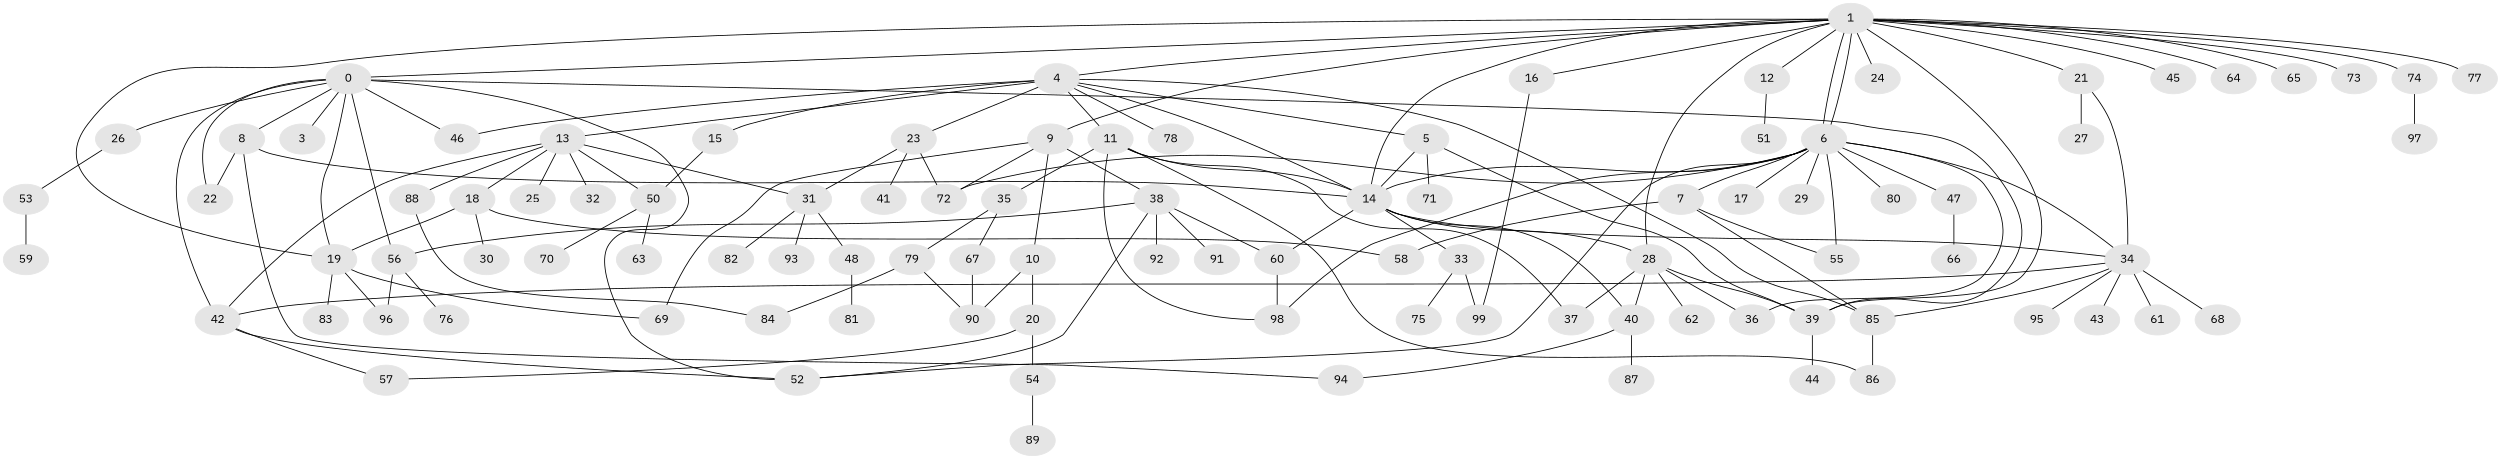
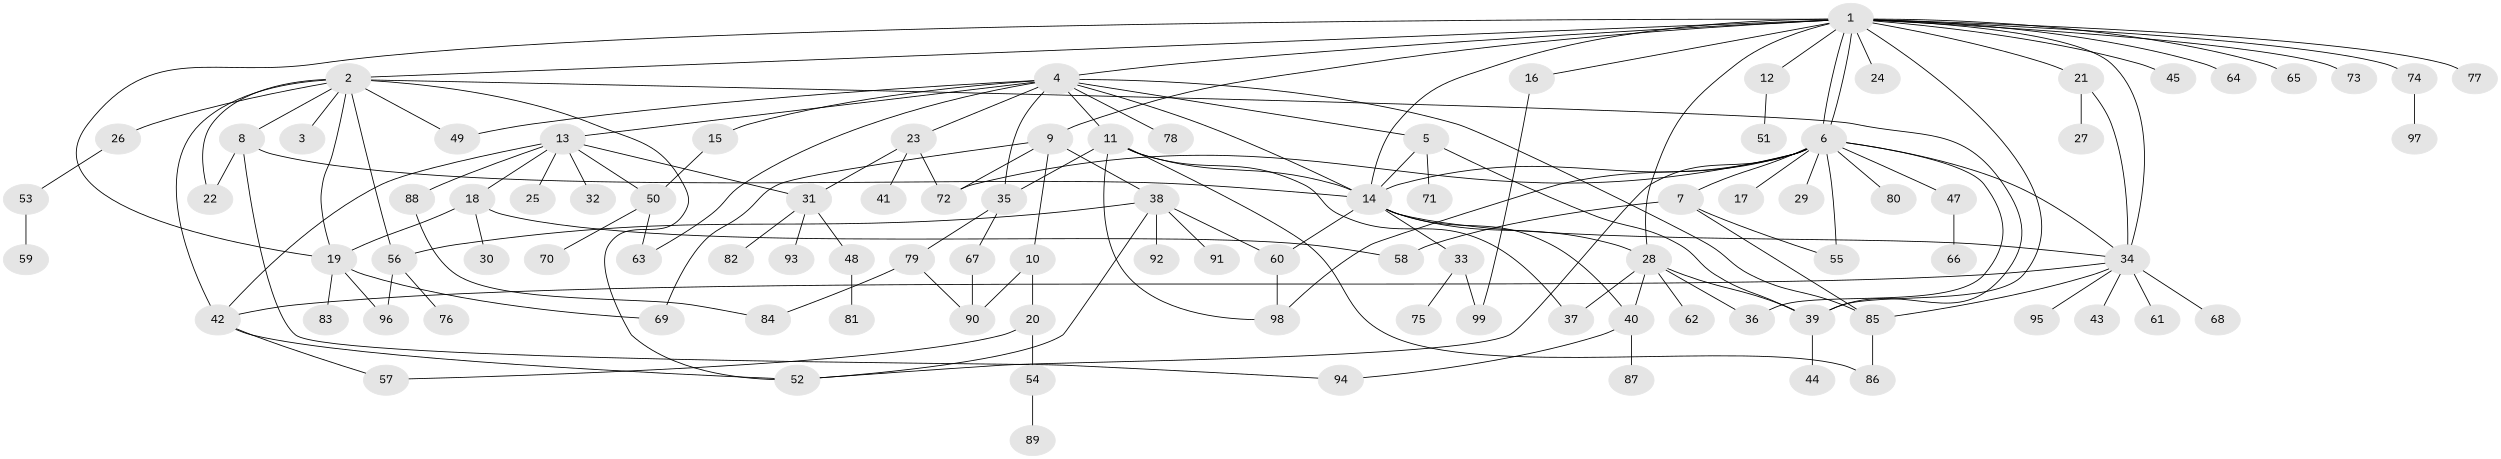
edge "1" -- "34": added
node "0": label "0" -> "2"
edge "4" -- "35": added
edge "4" -- "63": added
node "46": label "46" -> "49"
